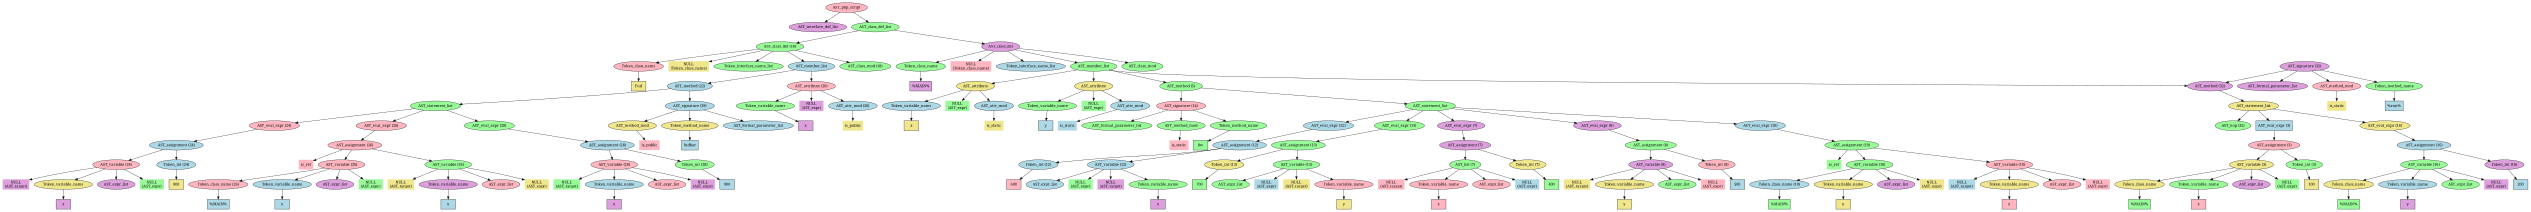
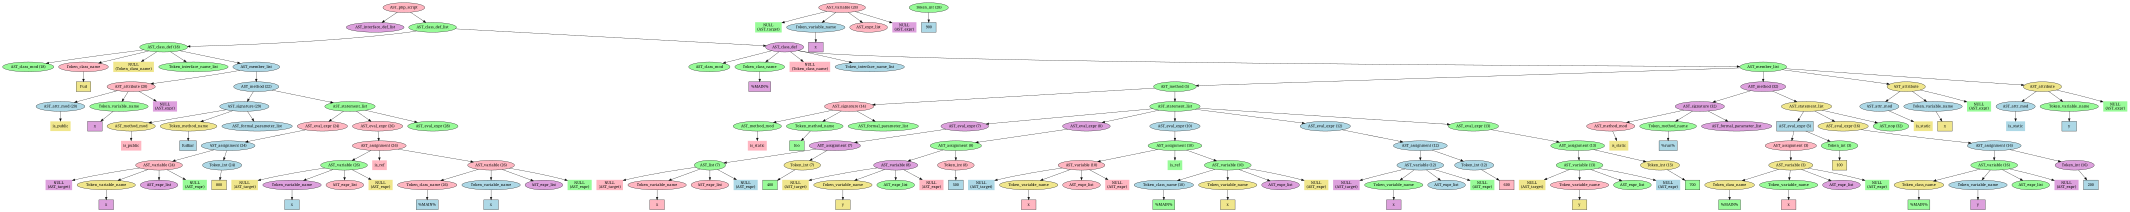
edge "AST_signature (32)" -> "AST_method (32)": reversed
node "AST_assignment (28)": removed
edge "AST_assignment (3)" -> "Token_int (3)": now "AST_eval_expr (3)" -> "Token_int (3)"
